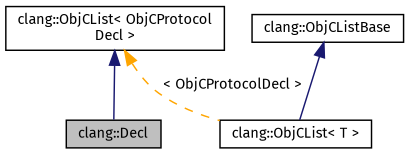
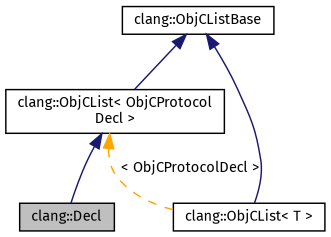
edge "clang::ObjCList< ObjCProtocol Decl >" -> "clang::ObjCListBase": added
